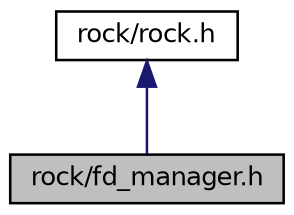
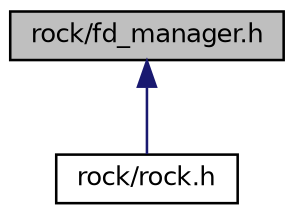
edge "rock/fd_manager.h" -> "rock/rock.h": reversed
